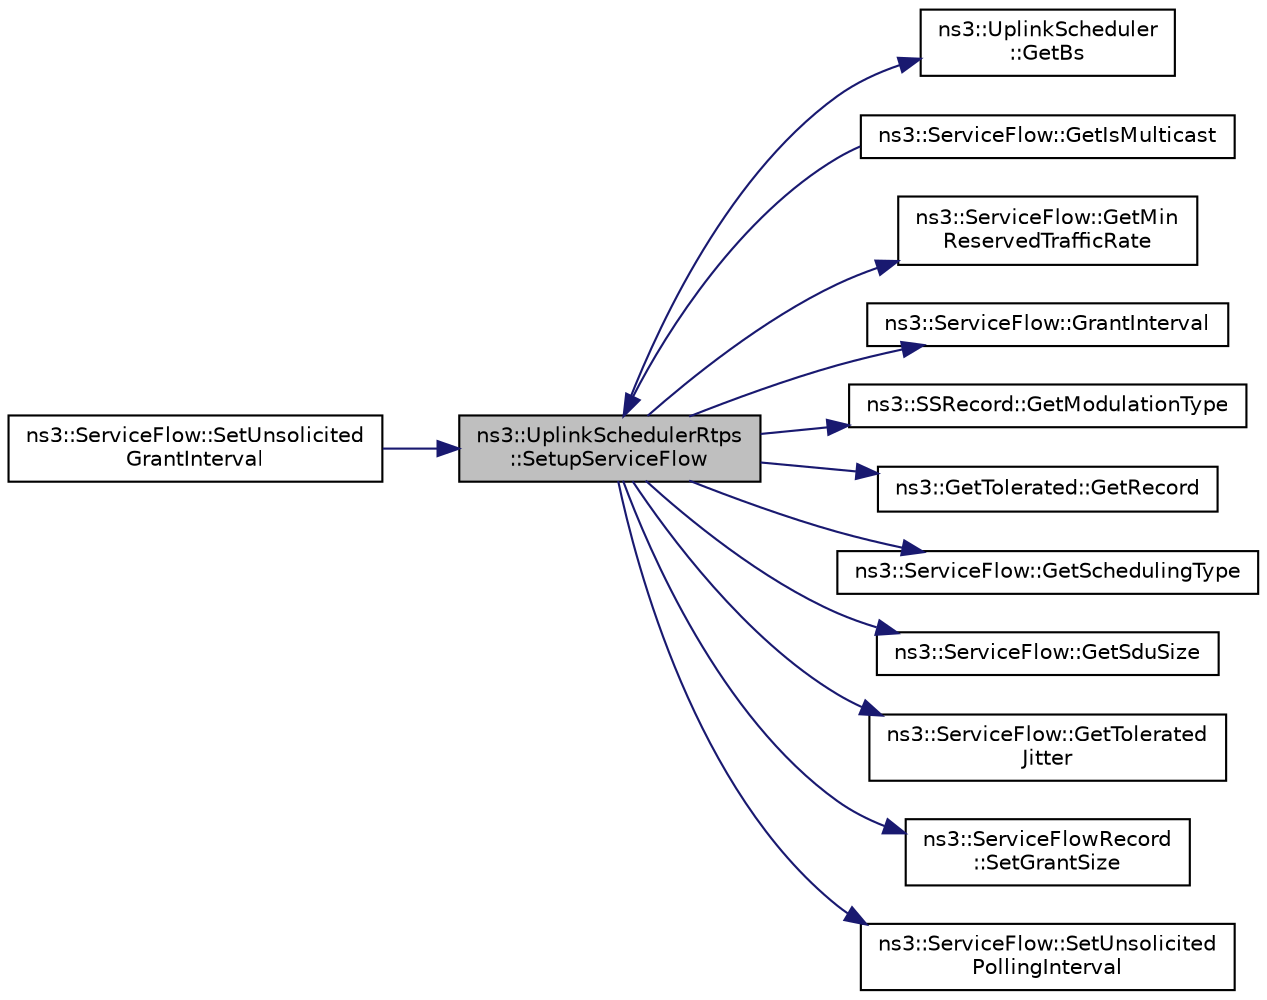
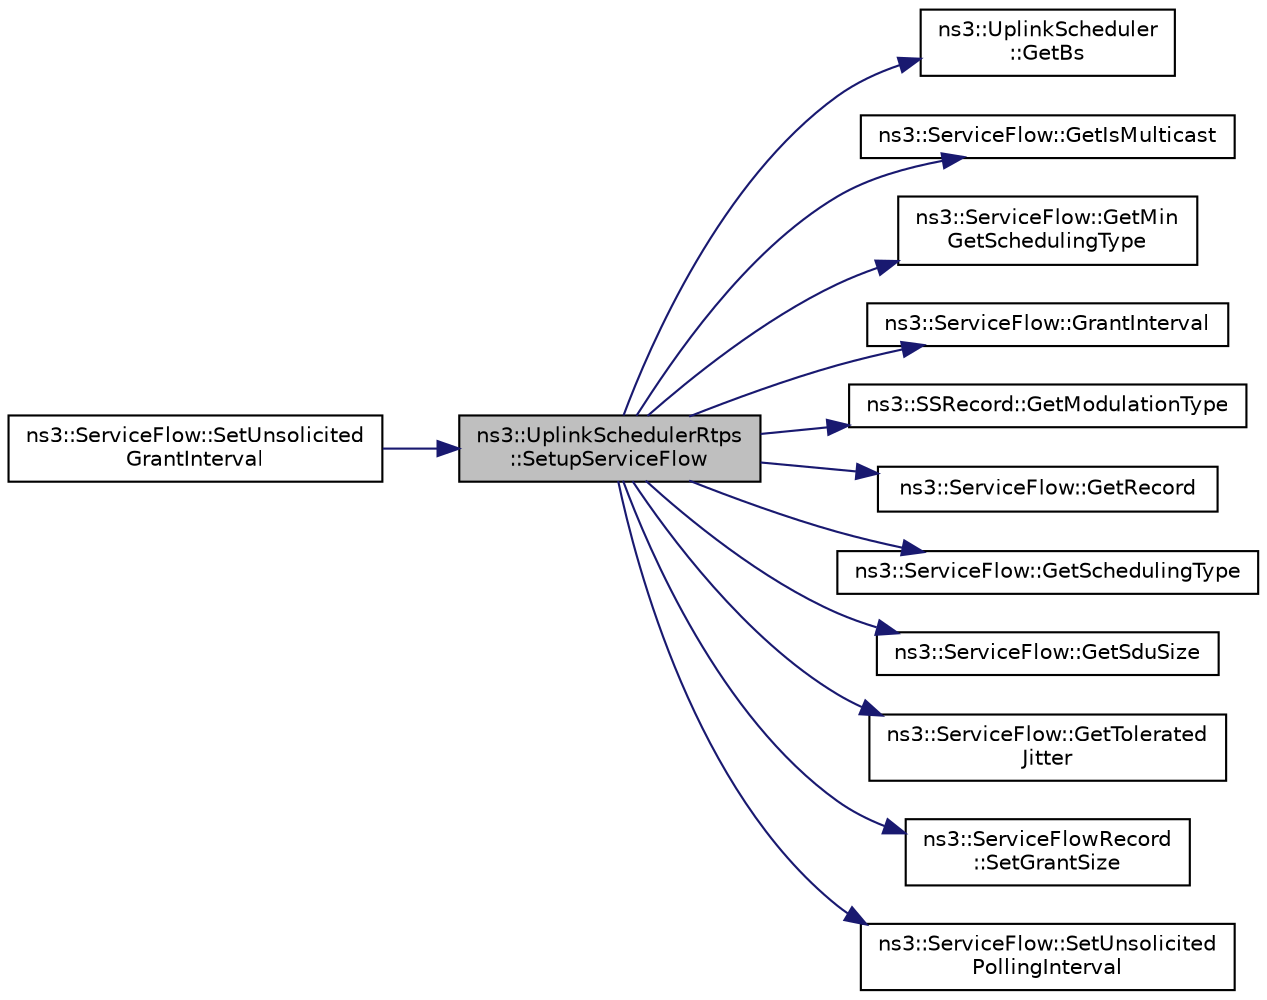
node "ns3::ServiceFlow::GetMin ReservedTrafficRate": label "ns3::ServiceFlow::GetMin ReservedTrafficRate" -> "ns3::ServiceFlow::GetMin GetSchedulingType"
edge "ns3::ServiceFlow::GetIsMulticast" -> "ns3::UplinkSchedulerRtps ::SetupServiceFlow": reversed
node "ns3::GetTolerated::GetRecord": label "ns3::GetTolerated::GetRecord" -> "ns3::ServiceFlow::GetRecord"
